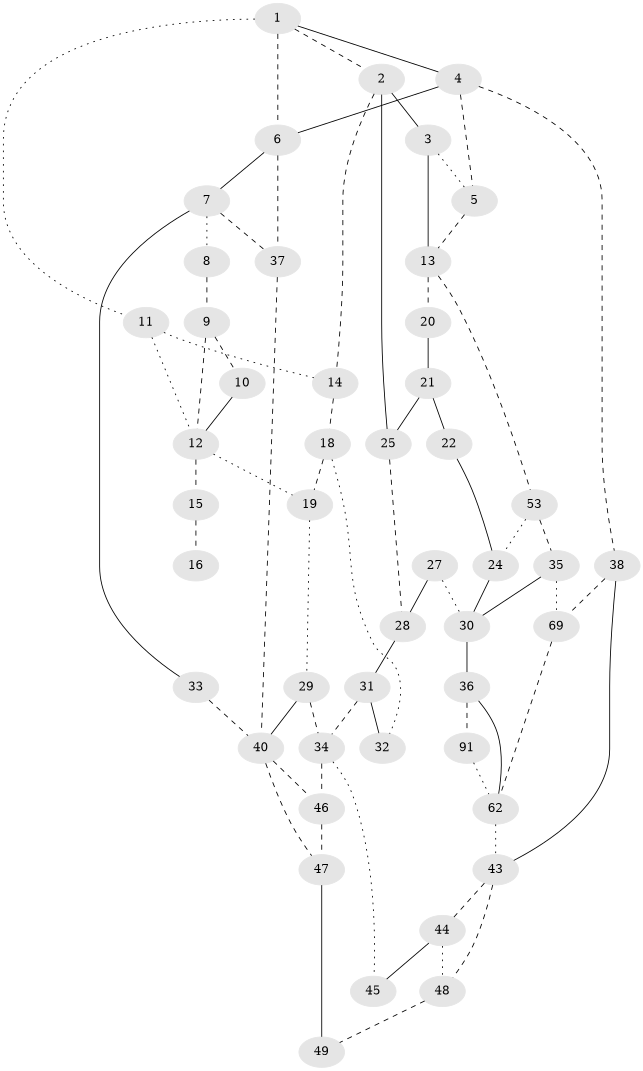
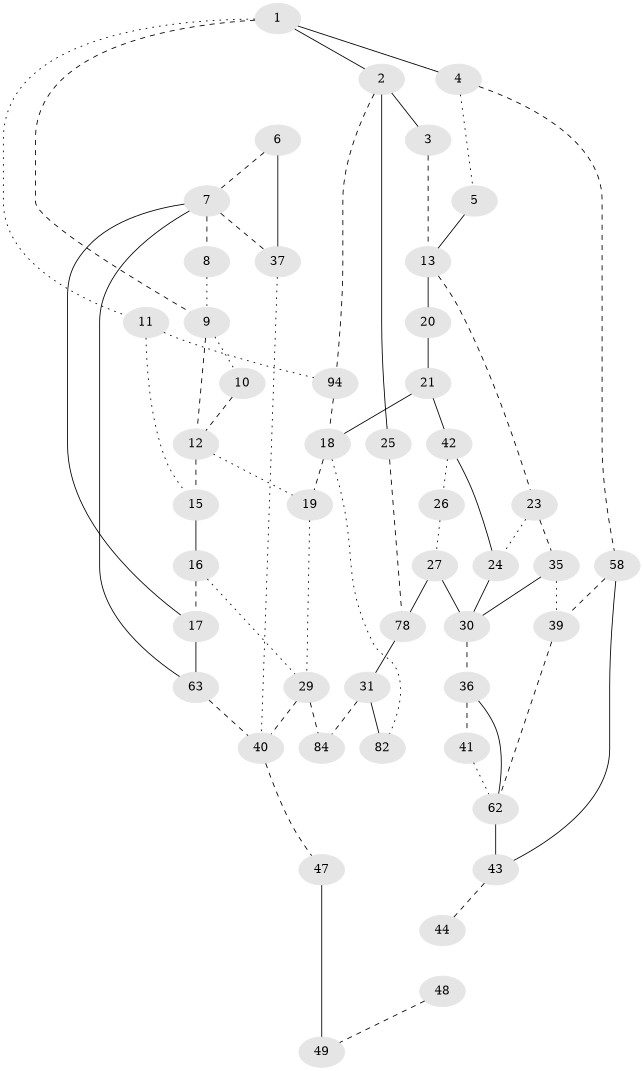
edge "1" -- "2": style dashed -> solid
edge "1" -- "6": now "1" -- "9"
edge "4" -- "6": removed
edge "4" -- "5": style dashed -> dotted
edge "6" -- "7": style solid -> dashed
edge "3" -- "5": removed
edge "6" -- "37": style dashed -> solid
edge "3" -- "13": style solid -> dashed
edge "7" -- "8": style dotted -> dashed
edge "5" -- "13": style dashed -> solid
edge "8" -- "9": style dashed -> dotted
edge "13" -- "20": style dashed -> solid
edge "9" -- "10": style dashed -> dotted
edge "11" -- "12": now "11" -- "15"
node "14": label "14" -> "94"
edge "10" -- "12": style solid -> dashed
edge "21" -- "25": now "21" -- "18"
node "22": label "22" -> "42"
edge "37" -- "40": style dashed -> dotted
node "26": added
node "53": label "53" -> "23"
edge "15" -- "16": style dashed -> solid
node "38": label "38" -> "58"
edge "27" -- "30": style dotted -> solid
node "17": added
edge "16" -- "29": added
node "28": label "28" -> "78"
node "69": label "69" -> "39"
edge "30" -- "36": style solid -> dashed
node "33": label "33" -> "63"
edge "29" -- "40": style solid -> dashed
node "34": label "34" -> "84"
node "32": label "32" -> "82"
node "91": label "91" -> "41"
node "46": removed
edge "62" -- "43": style dotted -> solid
edge "43" -- "48": removed
edge "44" -- "48": removed
node "45": removed
